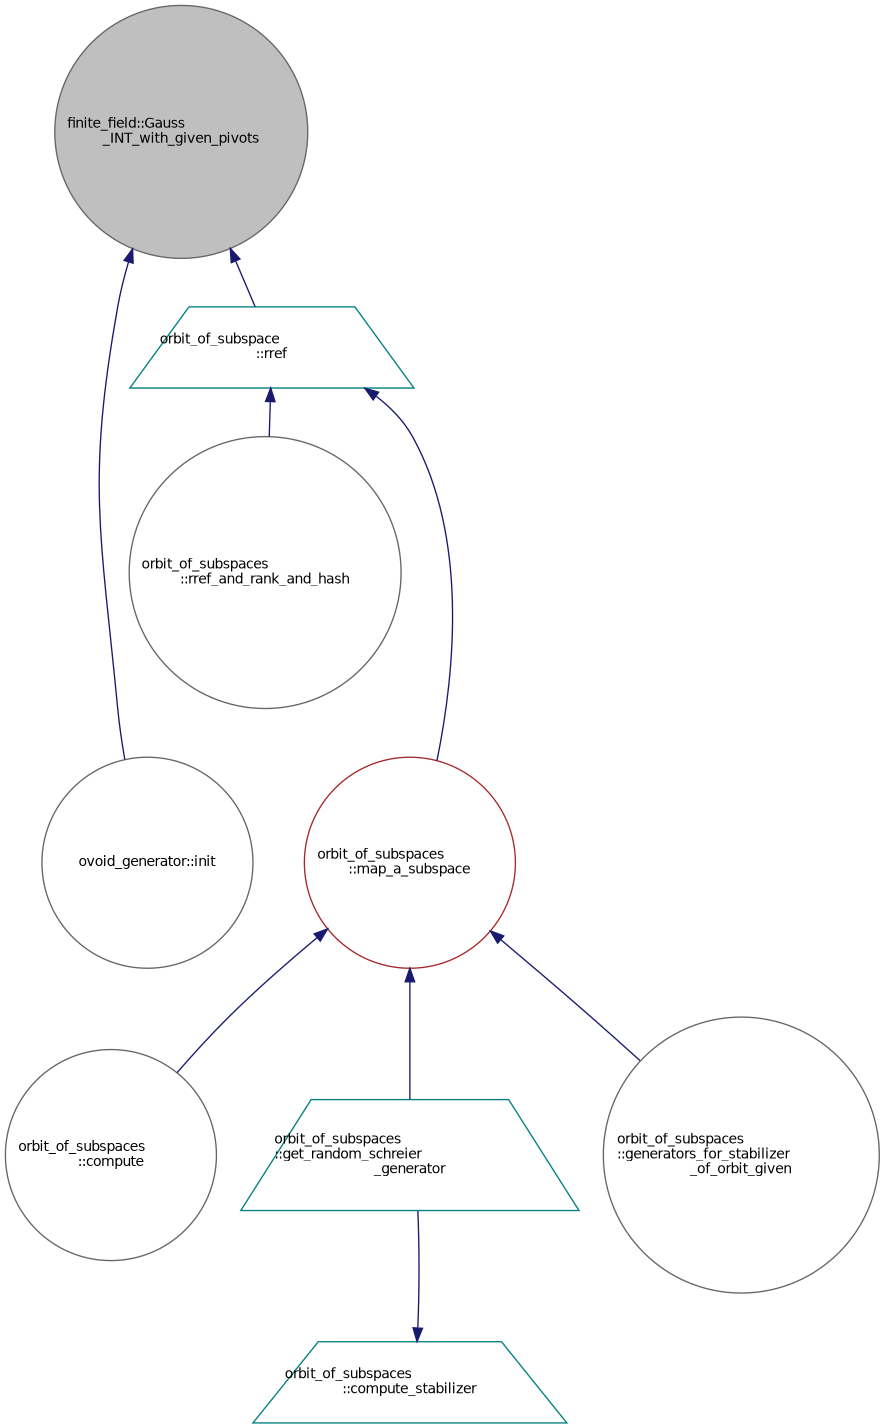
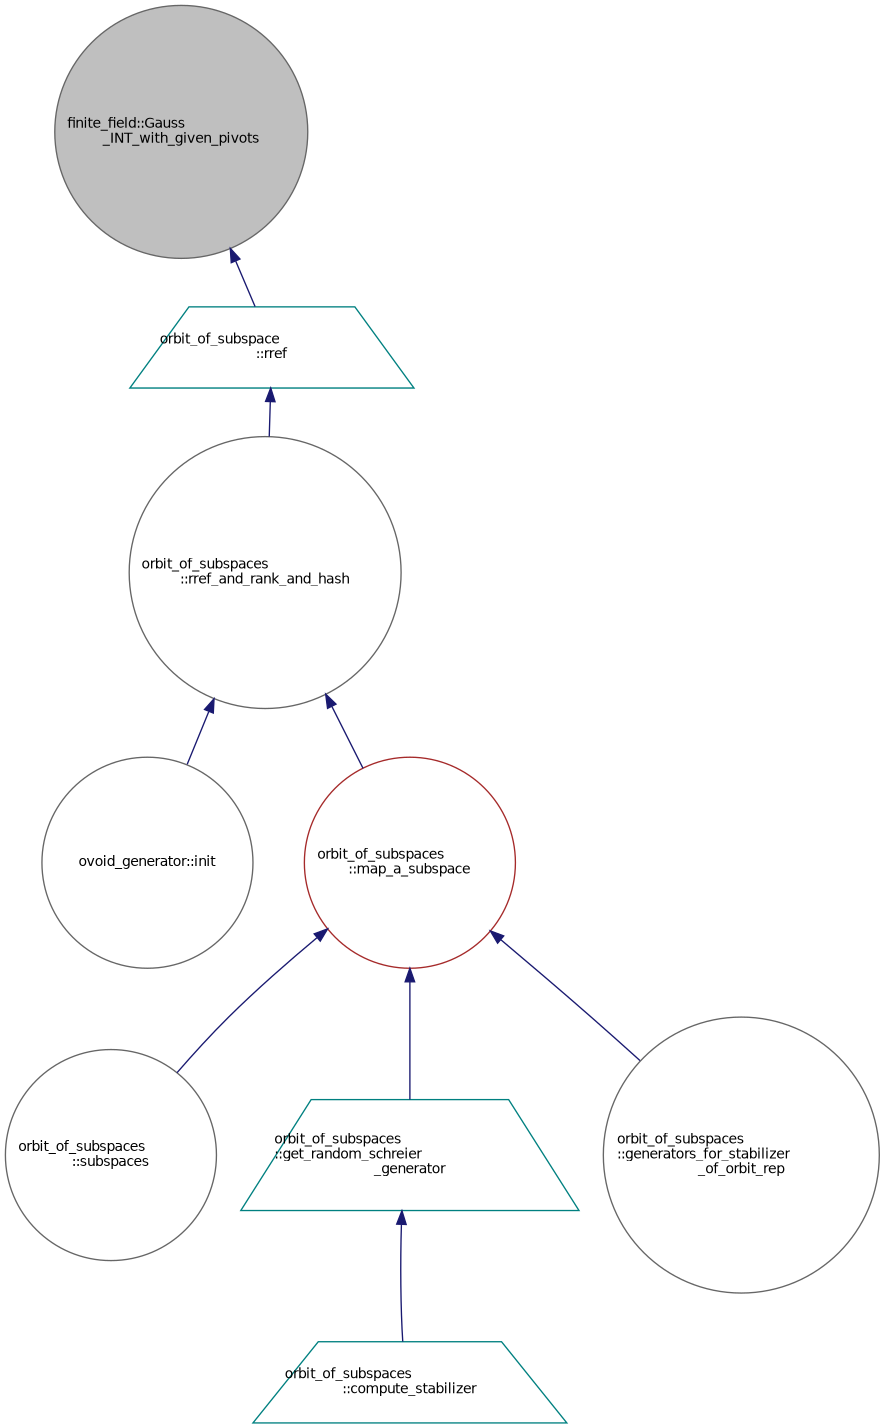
edge "ovoid_generator::init" -> "finite_field::Gauss _INT_with_given_pivots": now "ovoid_generator::init" -> "orbit_of_subspaces ::rref_and_rank_and_hash"
edge "orbit_of_subspaces ::map_a_subspace" -> "orbit_of_subspace ::rref": now "orbit_of_subspaces ::map_a_subspace" -> "orbit_of_subspaces ::rref_and_rank_and_hash"
node "orbit_of_subspaces ::compute": label "orbit_of_subspaces ::compute" -> "orbit_of_subspaces ::subspaces"
node "orbit_of_subspaces ::generators_for_stabilizer _of_orbit_given": label "orbit_of_subspaces ::generators_for_stabilizer _of_orbit_given" -> "orbit_of_subspaces ::generators_for_stabilizer _of_orbit_rep"
edge "orbit_of_subspaces ::get_random_schreier _generator" -> "orbit_of_subspaces ::compute_stabilizer": reversed
